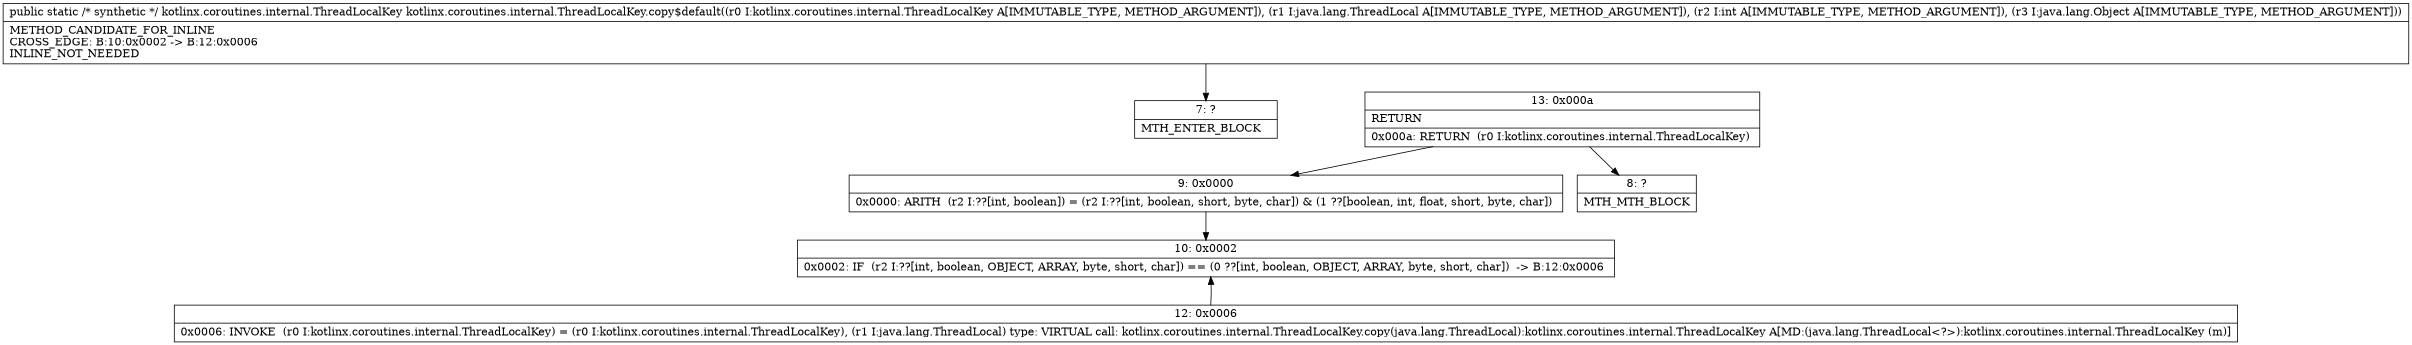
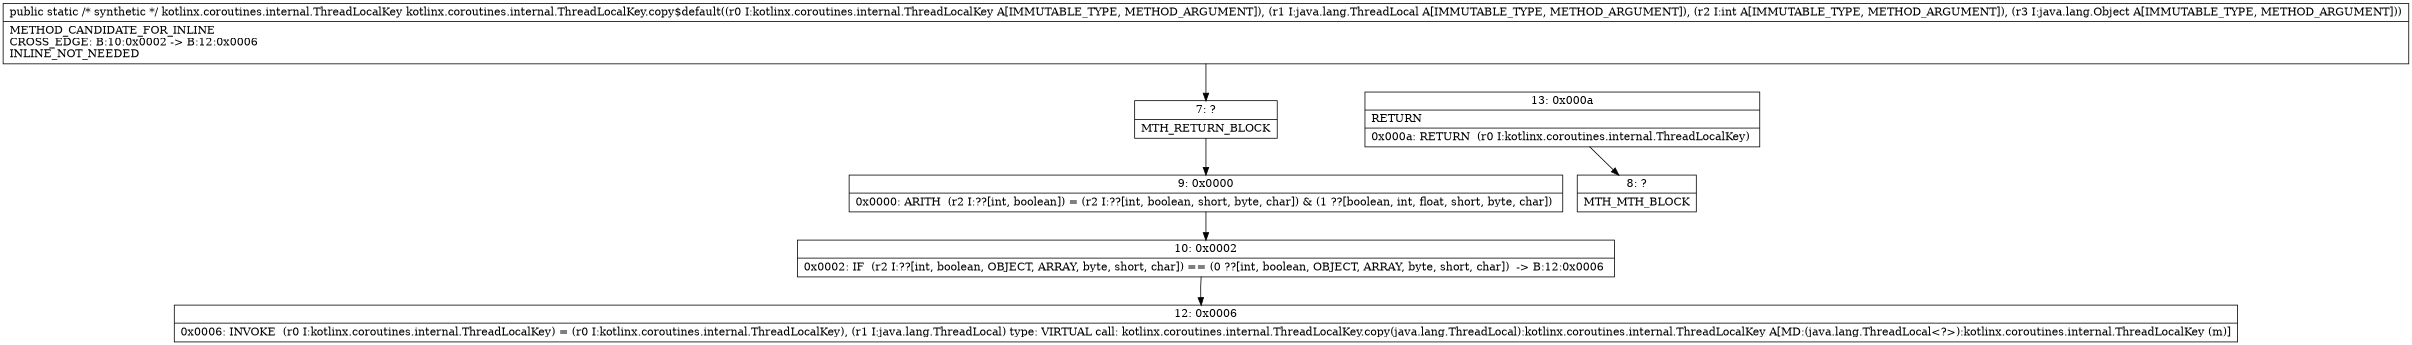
node "7: ?": text "MTH_ENTER_BLOCK" -> "MTH_RETURN_BLOCK"
edge "13: 0x000a" -> "9: 0x0000": now "7: ?" -> "9: 0x0000"
edge "12: 0x0006" -> "10: 0x0002": reversed
